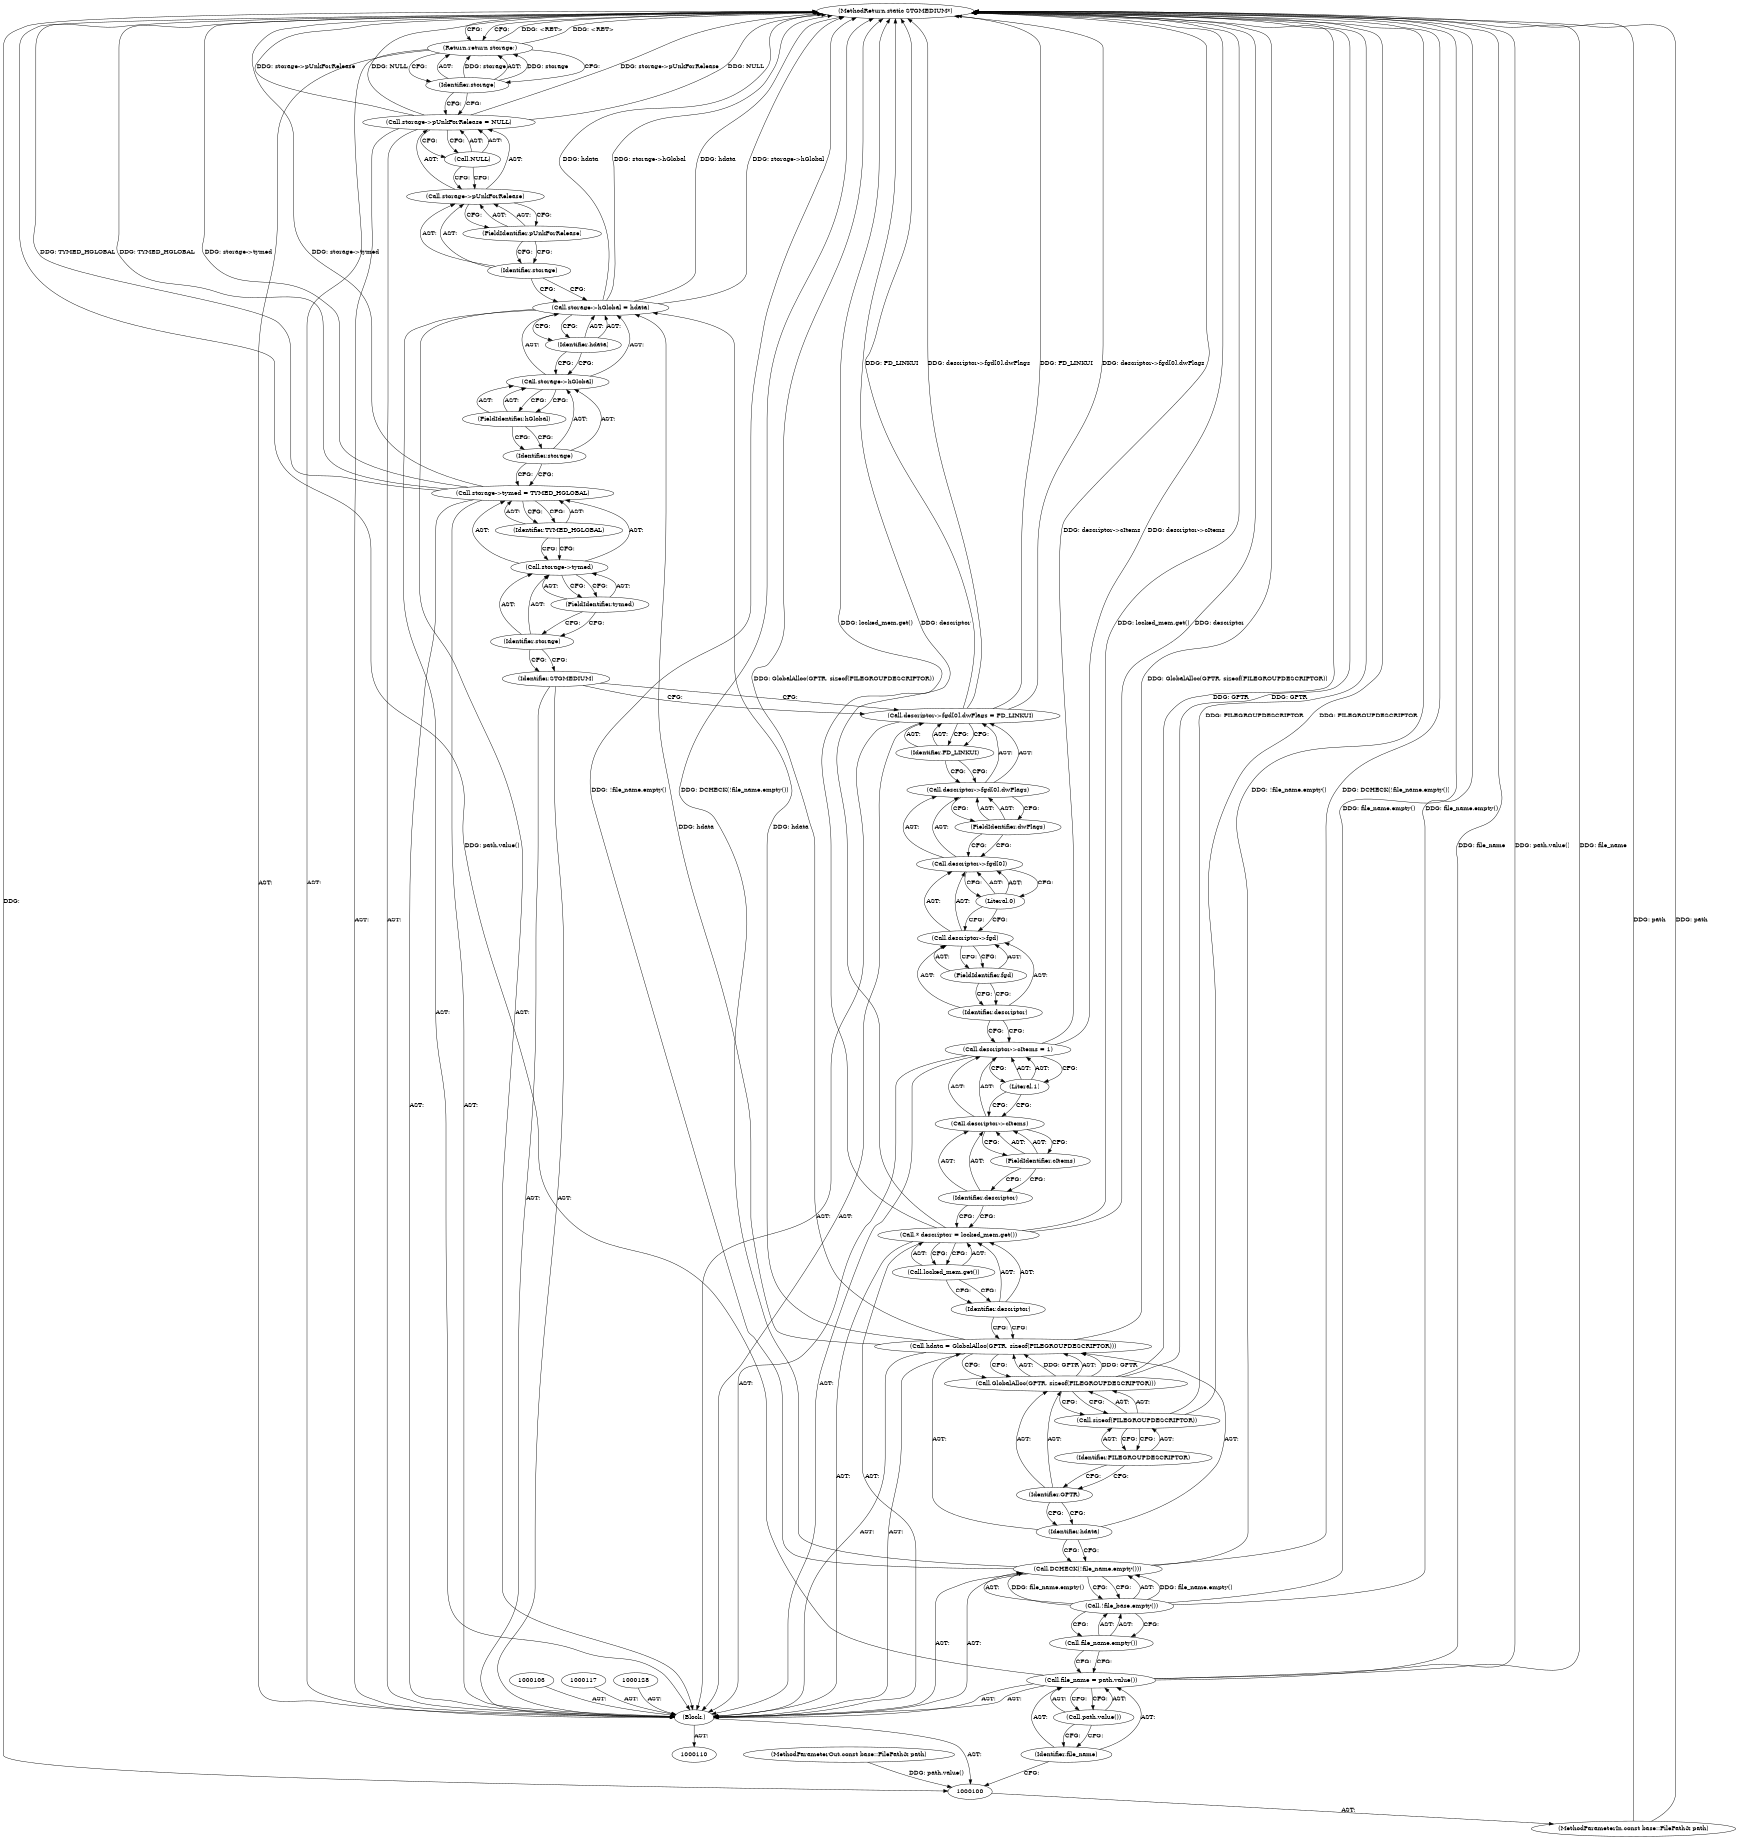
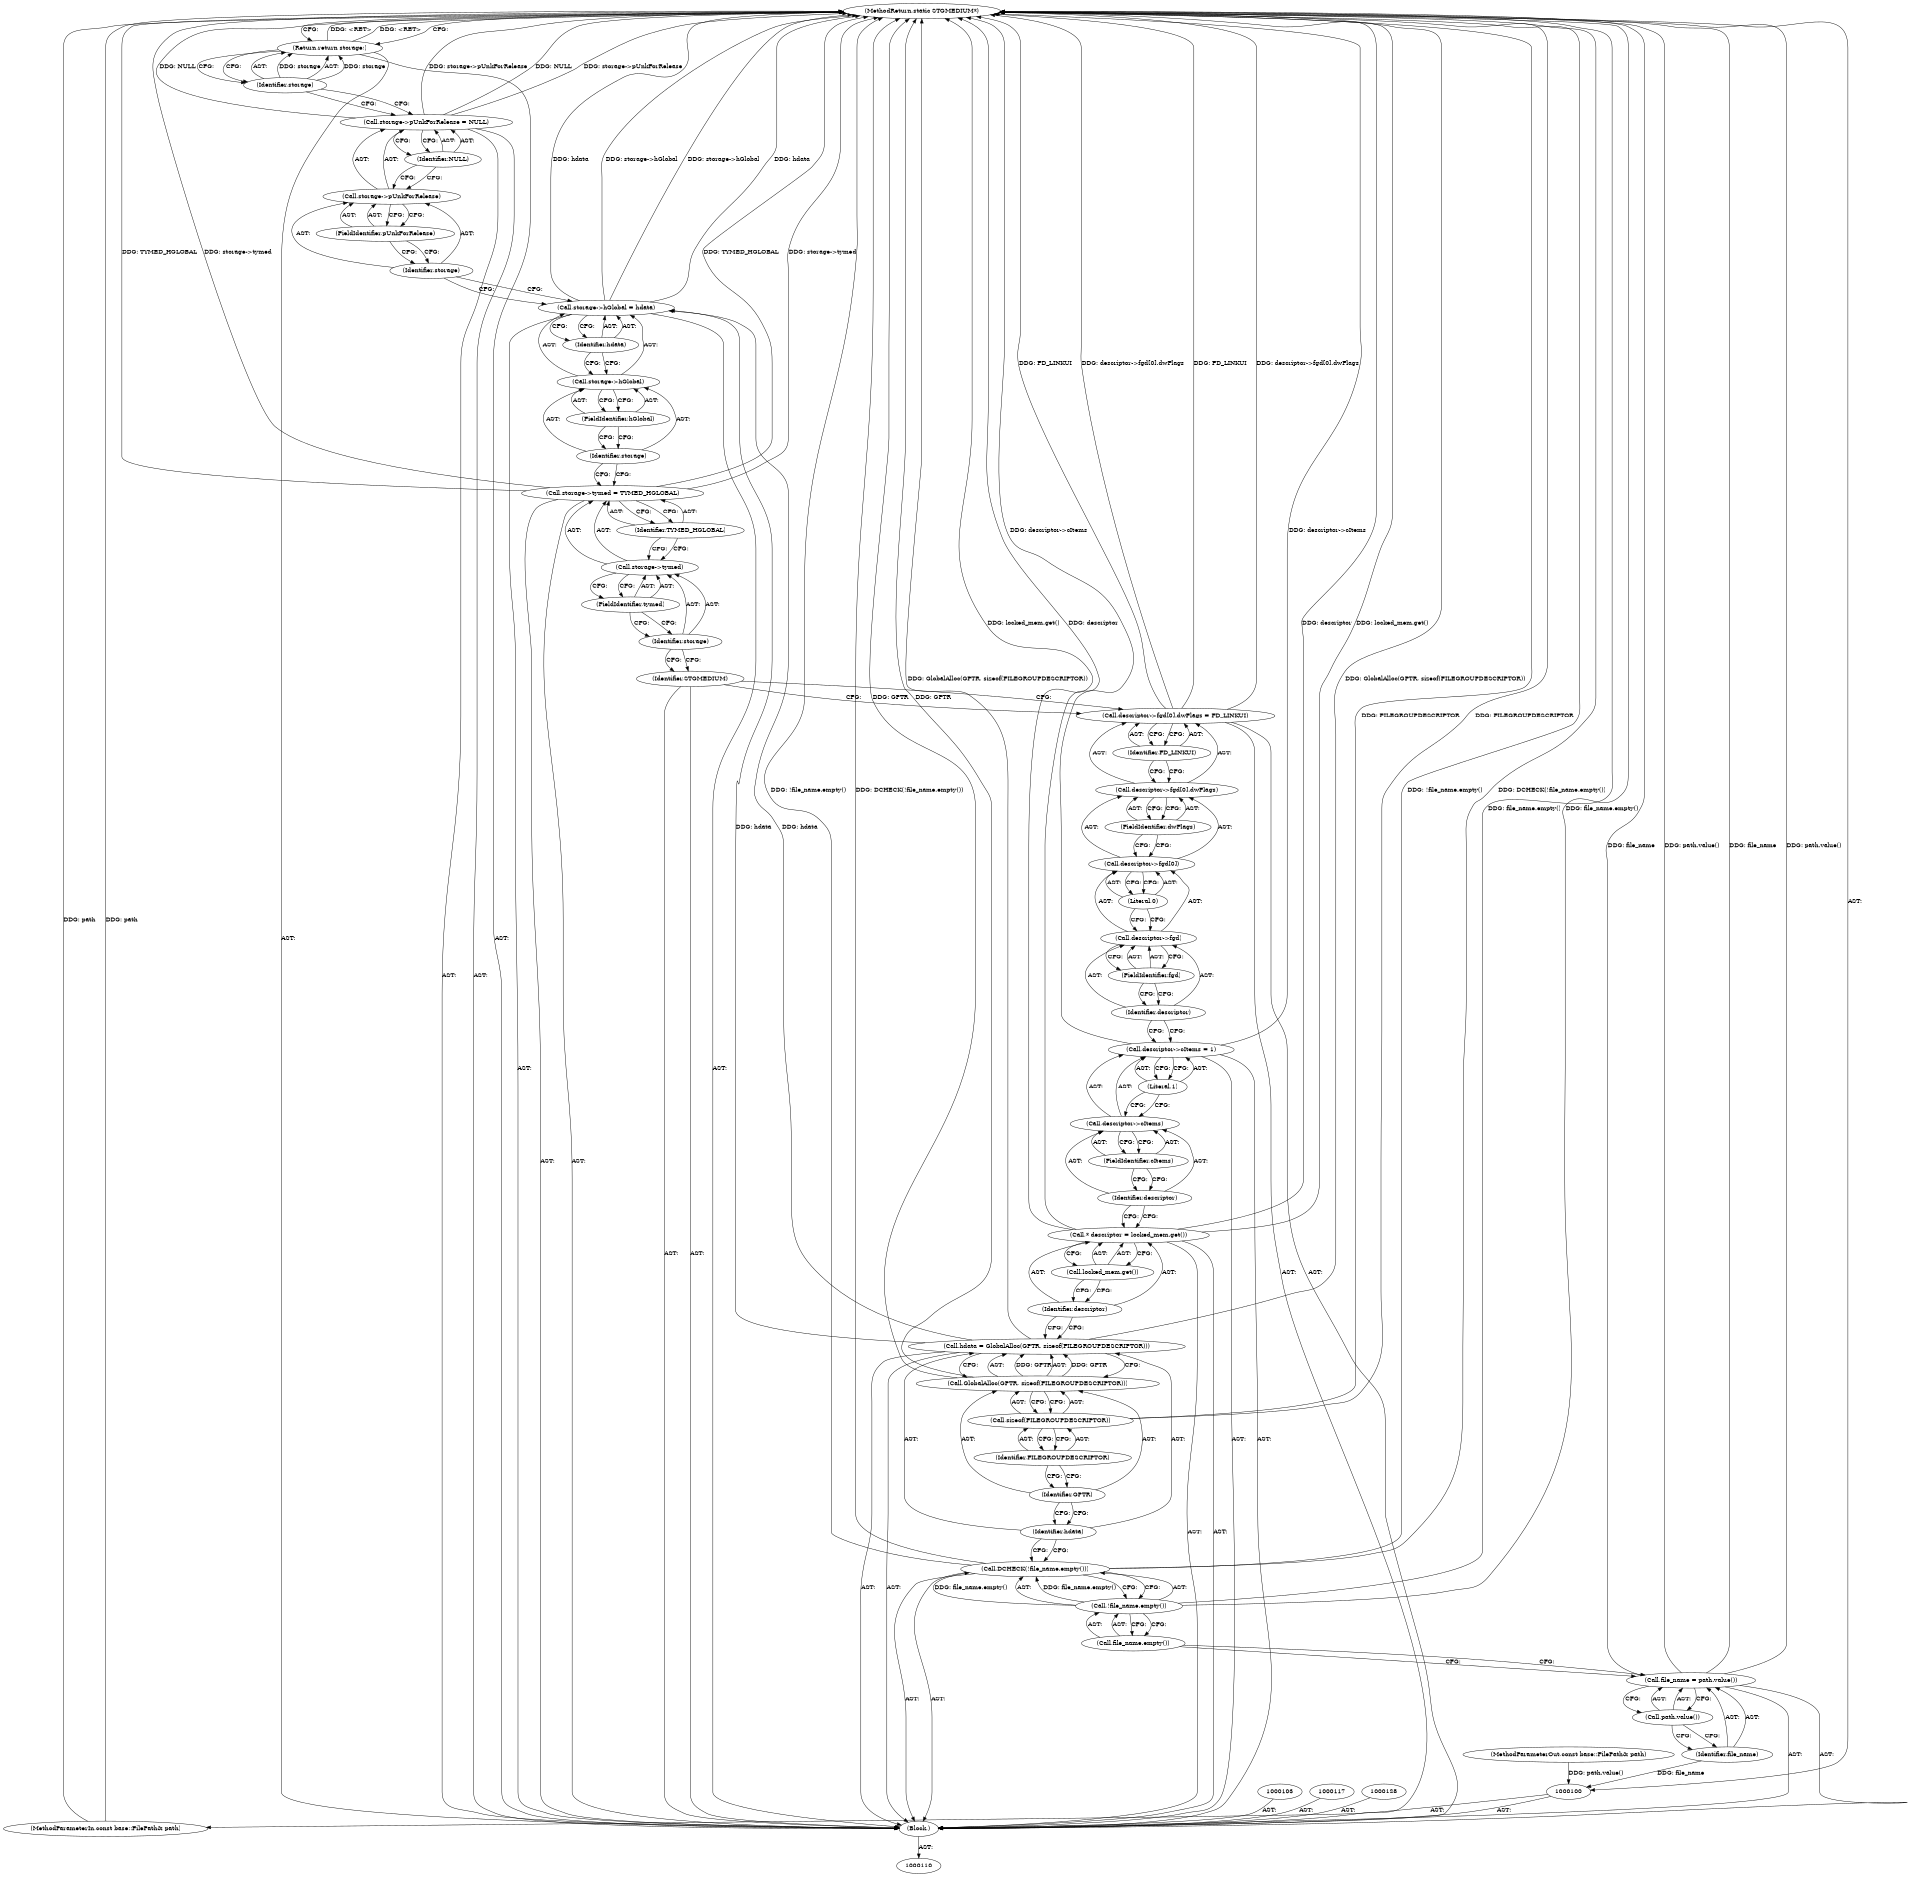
node "(Call,NULL)": label "(Call,NULL)" -> "(Identifier,NULL)"
edge "(MethodReturn,static STGMEDIUM*)" -> "1000100": label "DDG: " -> "AST: "
node "(Call,!file_base.empty())": label "(Call,!file_base.empty())" -> "(Call,!file_name.empty())"
edge "(Block,)" -> "1000100": reversed
edge "(Identifier,file_name)" -> "1000100": label "CFG: " -> "DDG: file_name"
